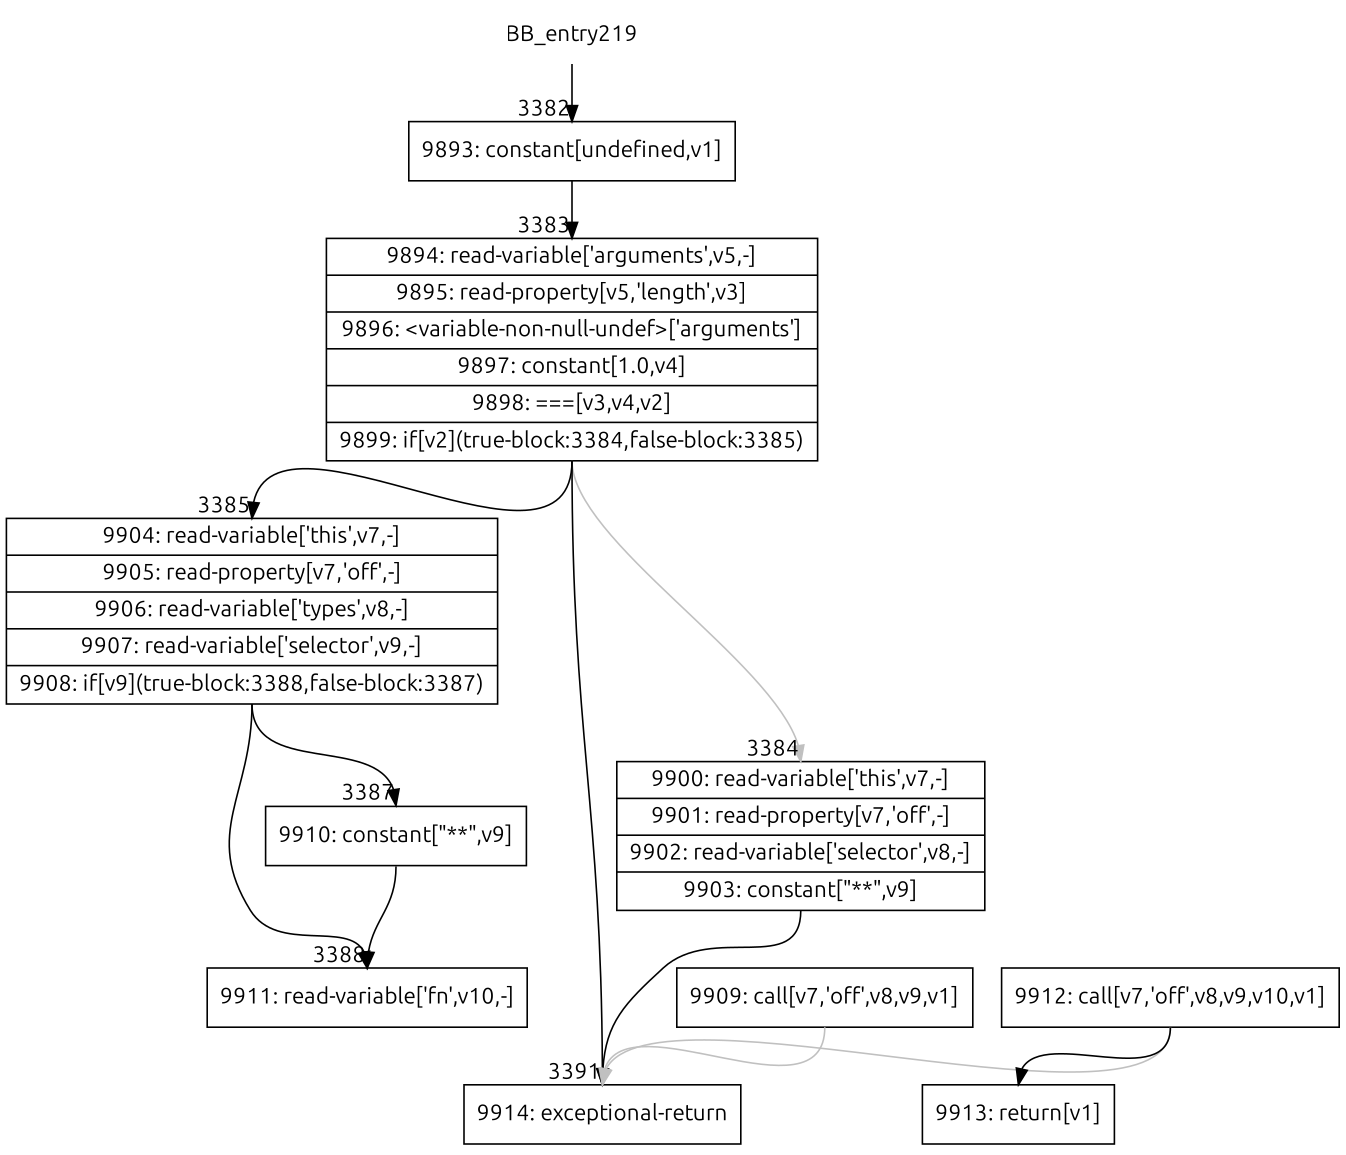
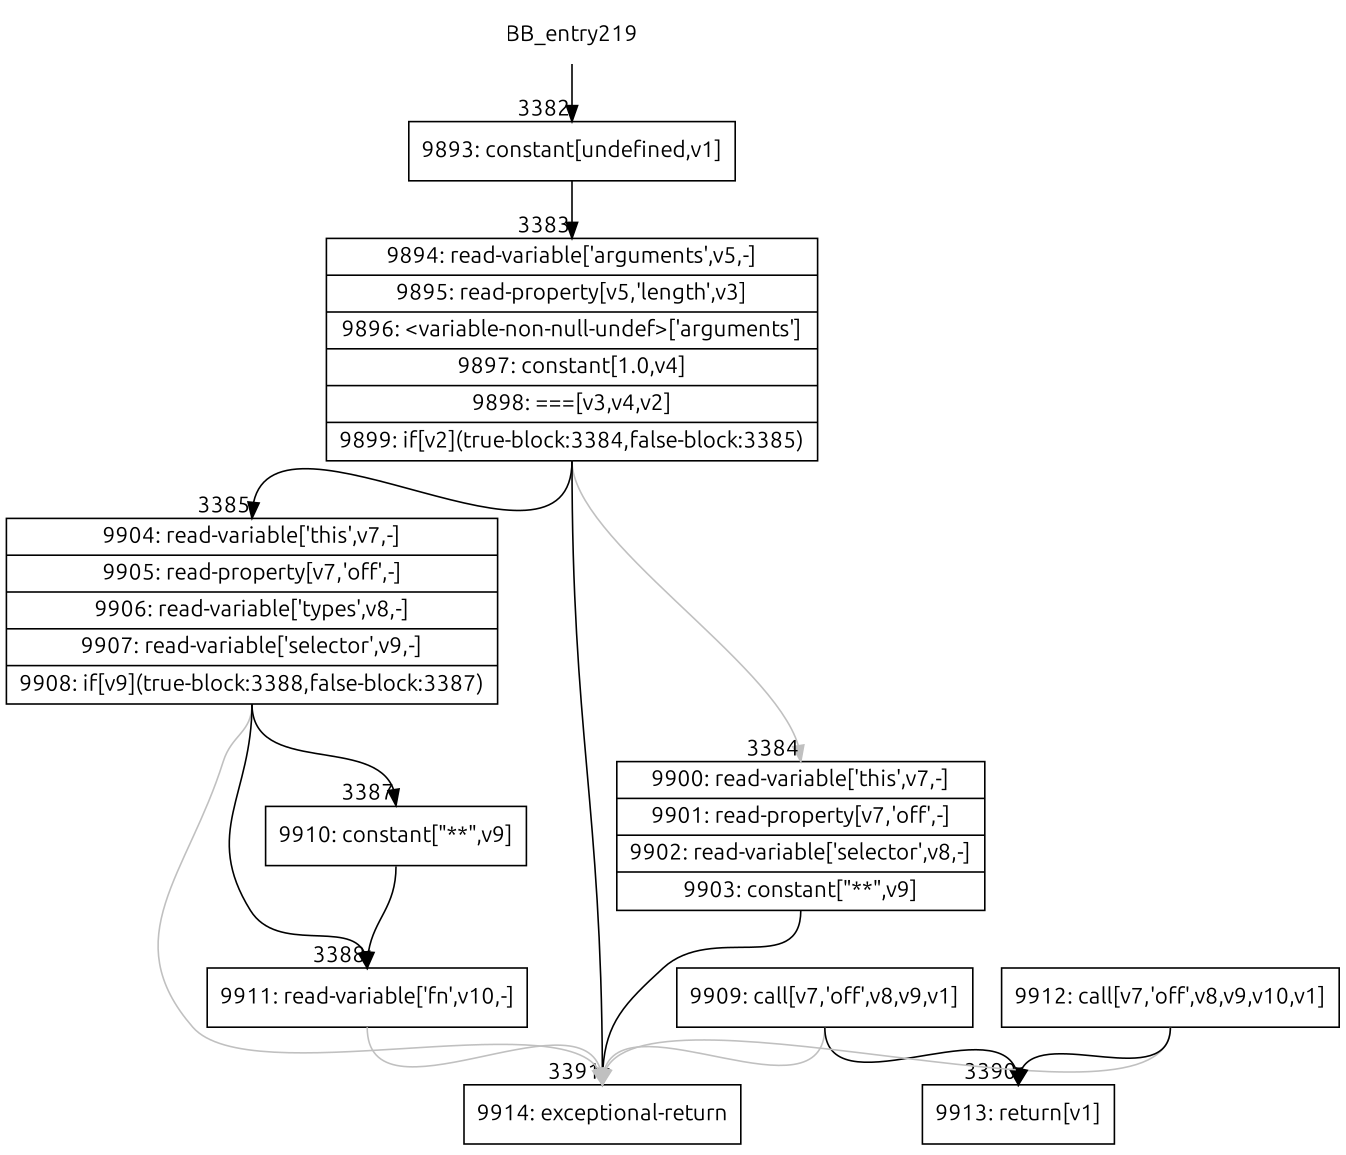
edge "9904: read-variable['this',v7,-]" -> "9914: exceptional-return": added
edge "9909: call[v7,'off',v8,v9,v1]" -> "9913: return[v1]": added
edge "9911: read-variable['fn',v10,-]" -> "9914: exceptional-return": added
